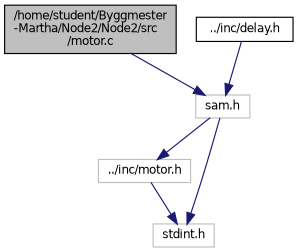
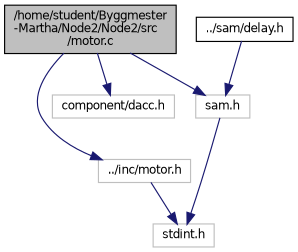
node "../inc/delay.h": label "../inc/delay.h" -> "../sam/delay.h"
node "component/dacc.h": added
edge "sam.h" -> "../inc/motor.h": now "/home/student/Byggmester -Martha/Node2/Node2/src /motor.c" -> "../inc/motor.h"
